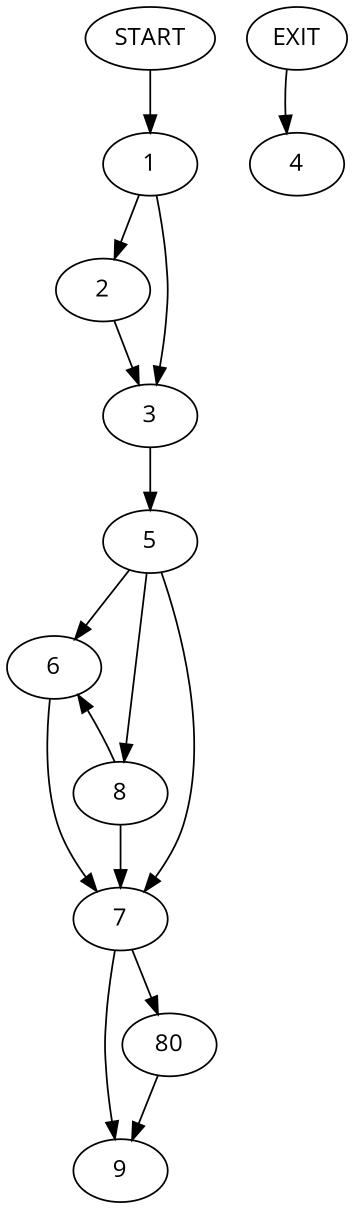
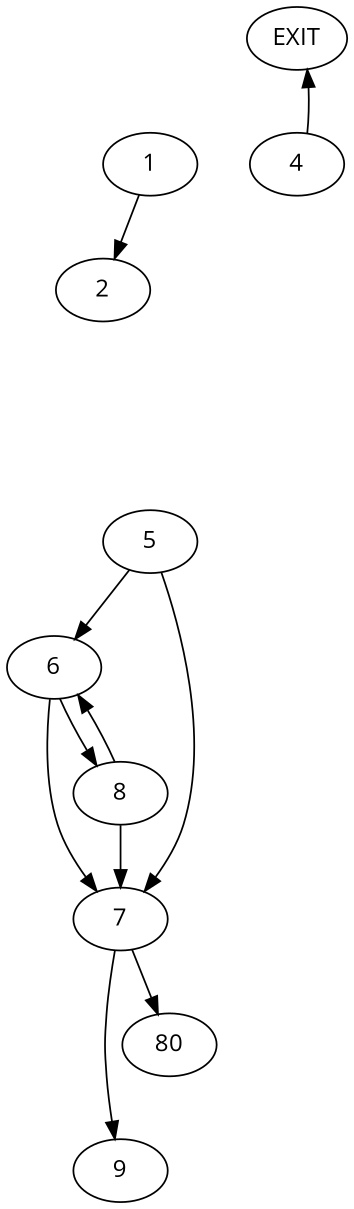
node "START": removed
edge "EXIT" -> "4": reversed
node "3": removed
edge "5" -> "8": now "6" -> "8"
edge "80" -> "9": removed
